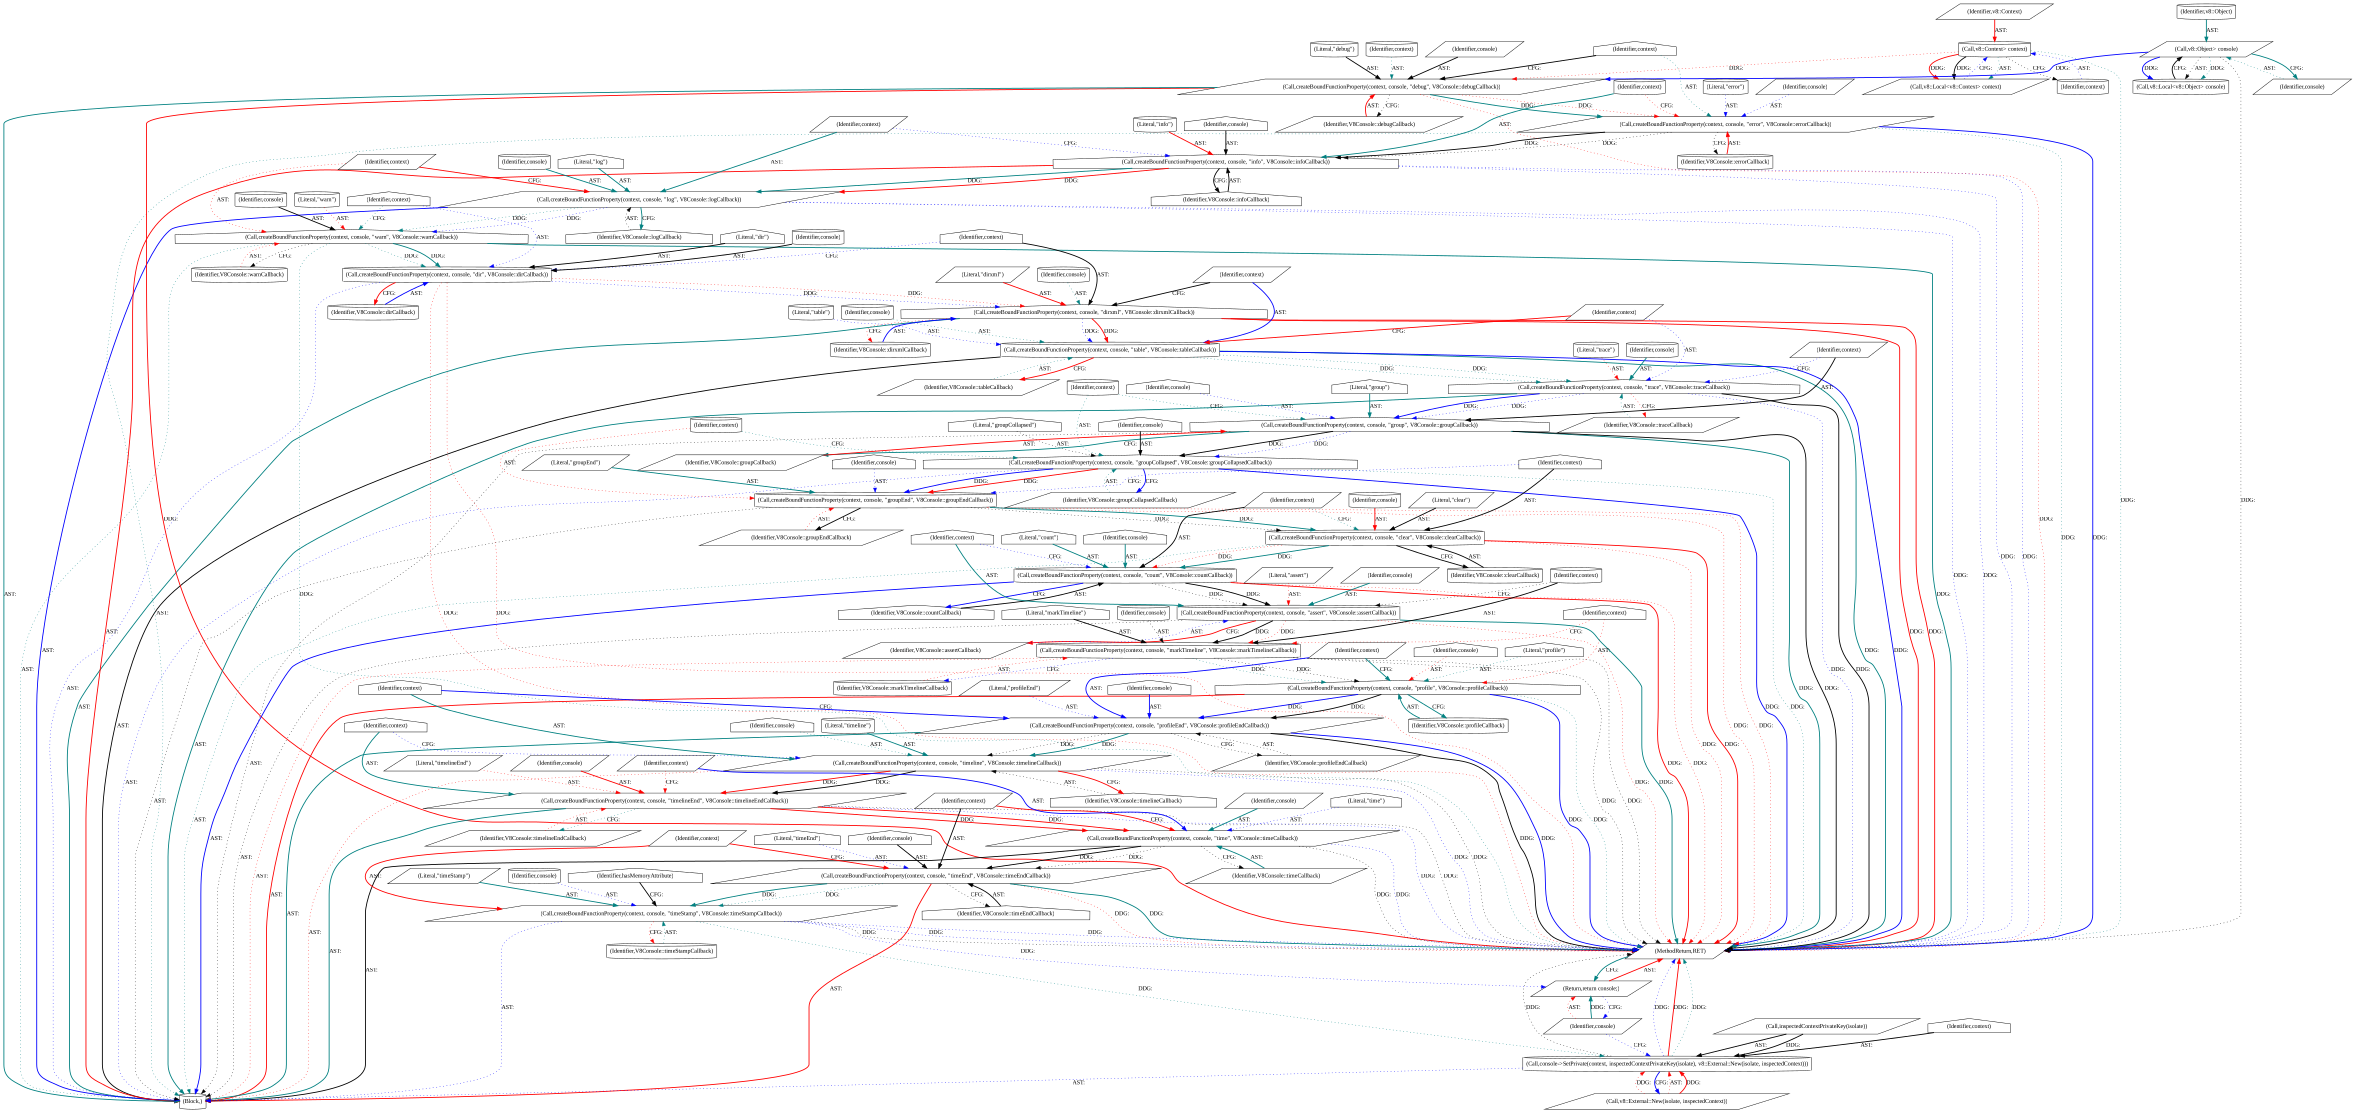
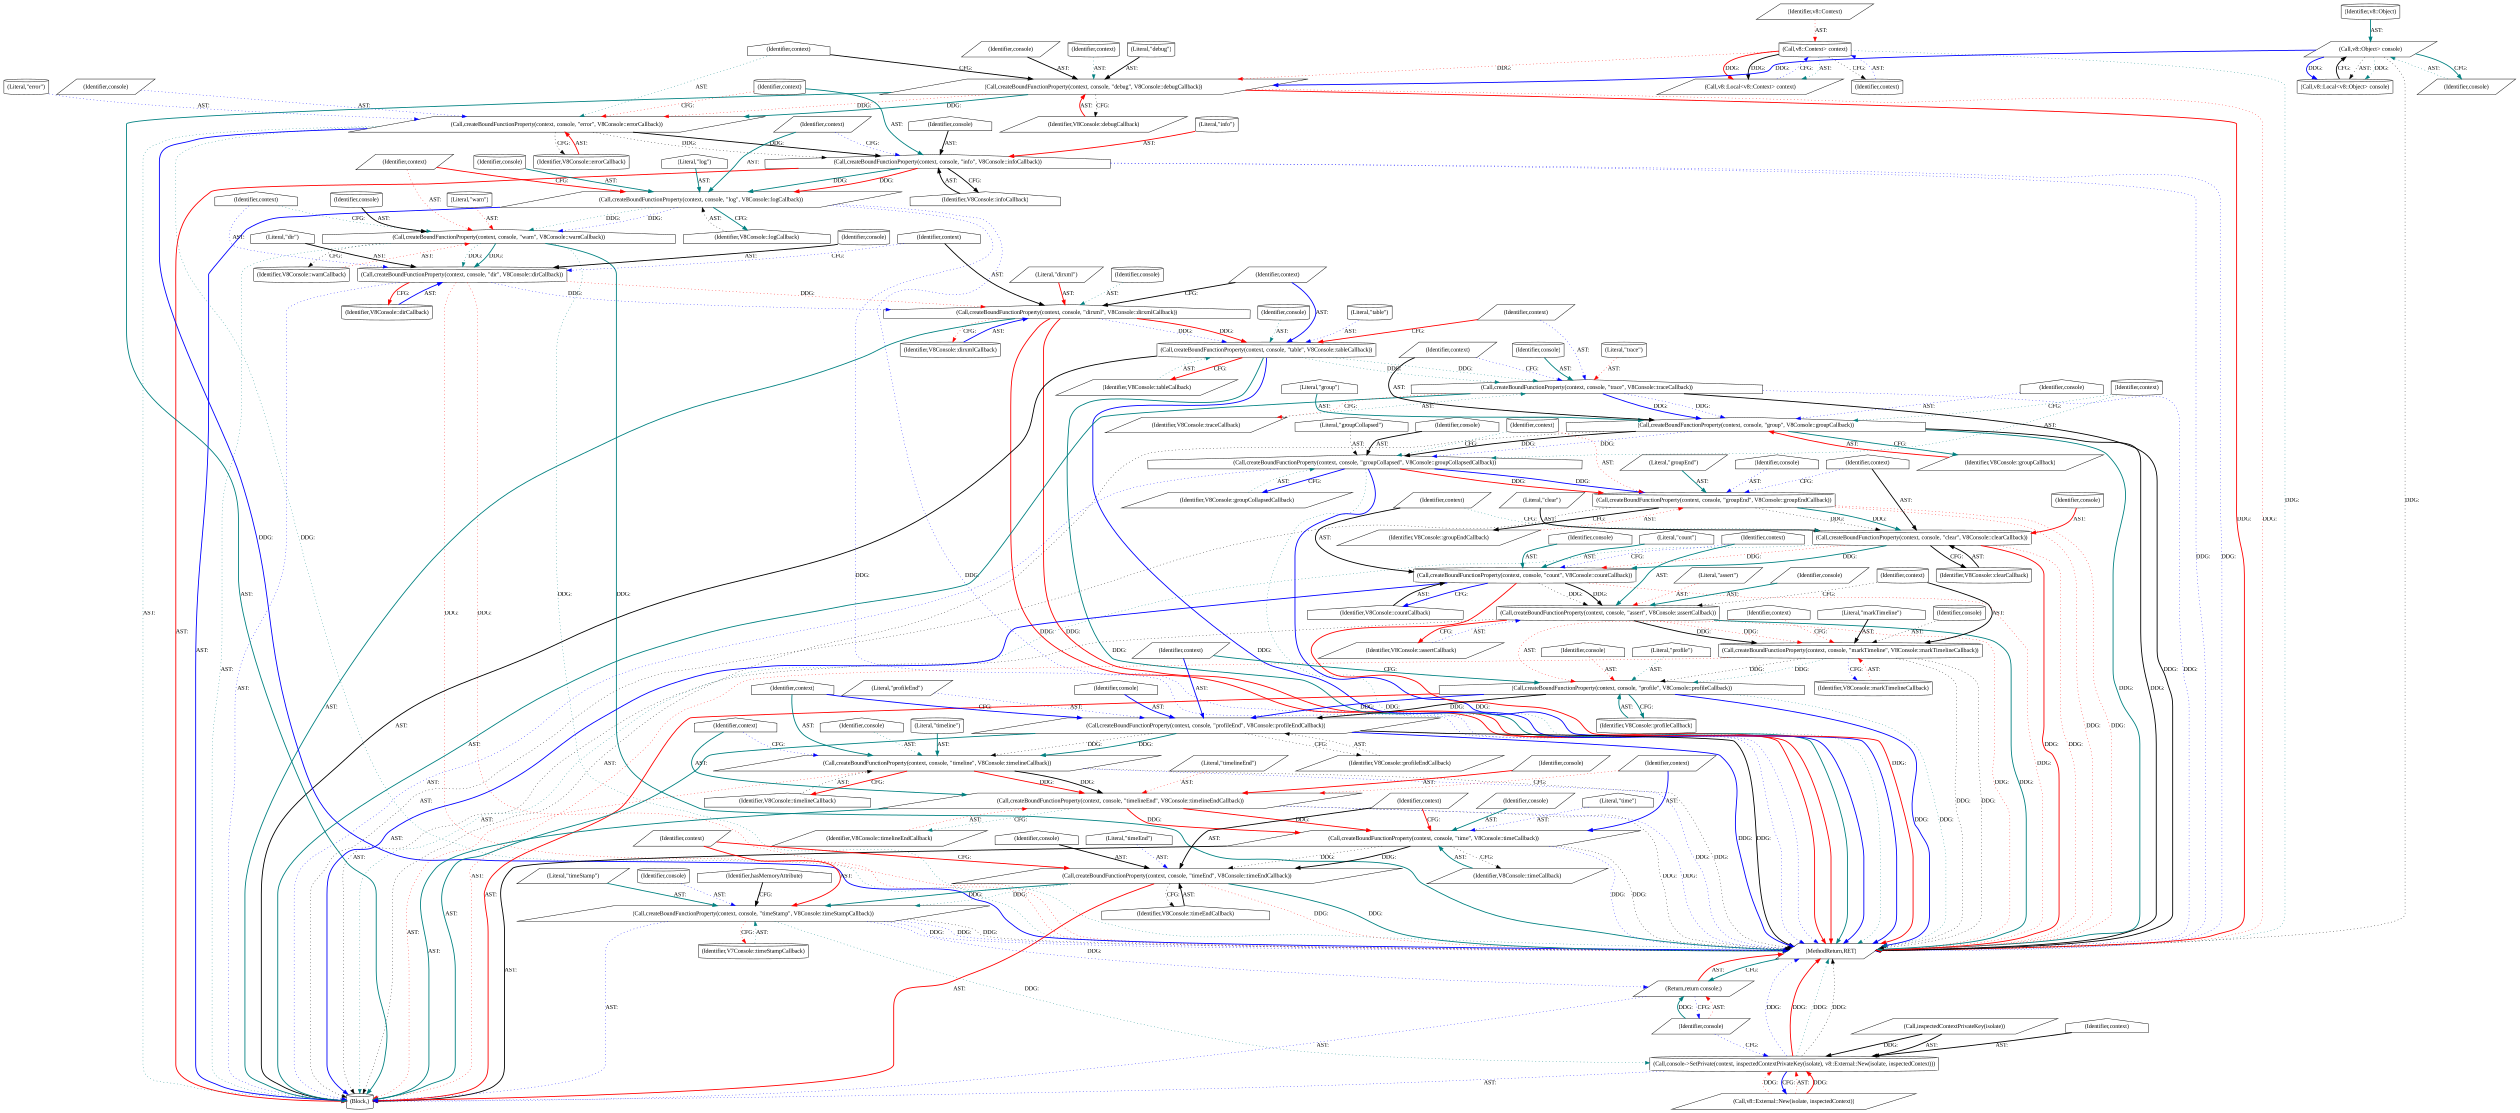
edge "(Identifier,v8::Context)" -> "(Call,v8::Context> context)": style bold -> dotted
node "(Identifier,V8Console::timeStampCallback)": label "(Identifier,V8Console::timeStampCallback)" -> "(Identifier,V7Console::timeStampCallback)"
edge "(Return,return console;)" -> "(Block,)": added, label "AST:"
